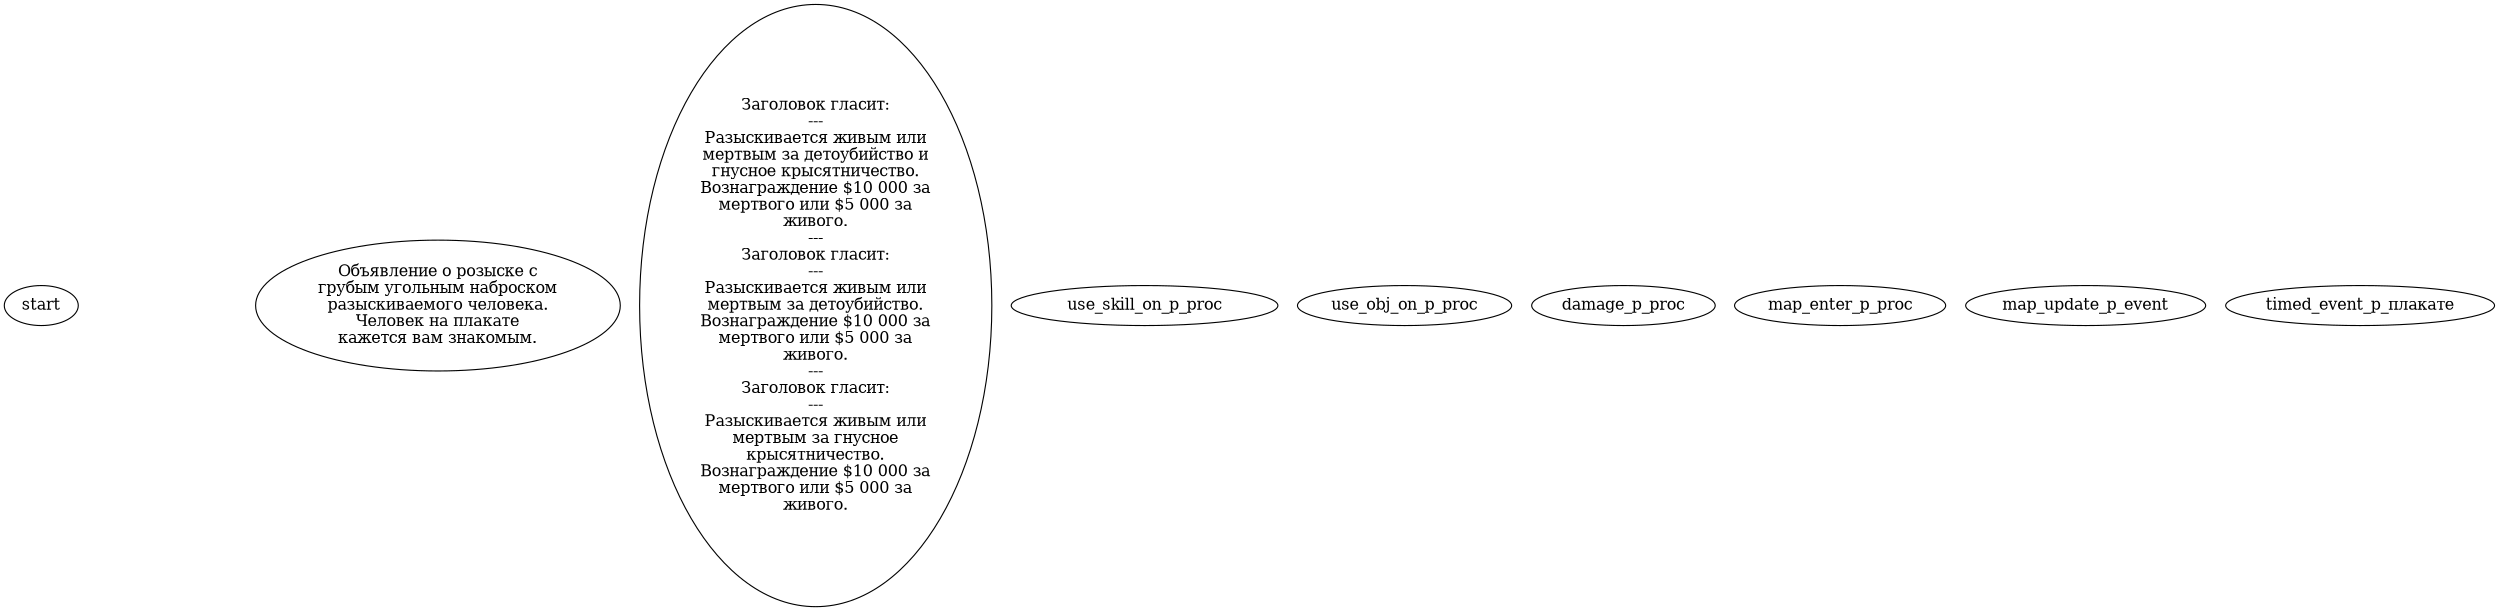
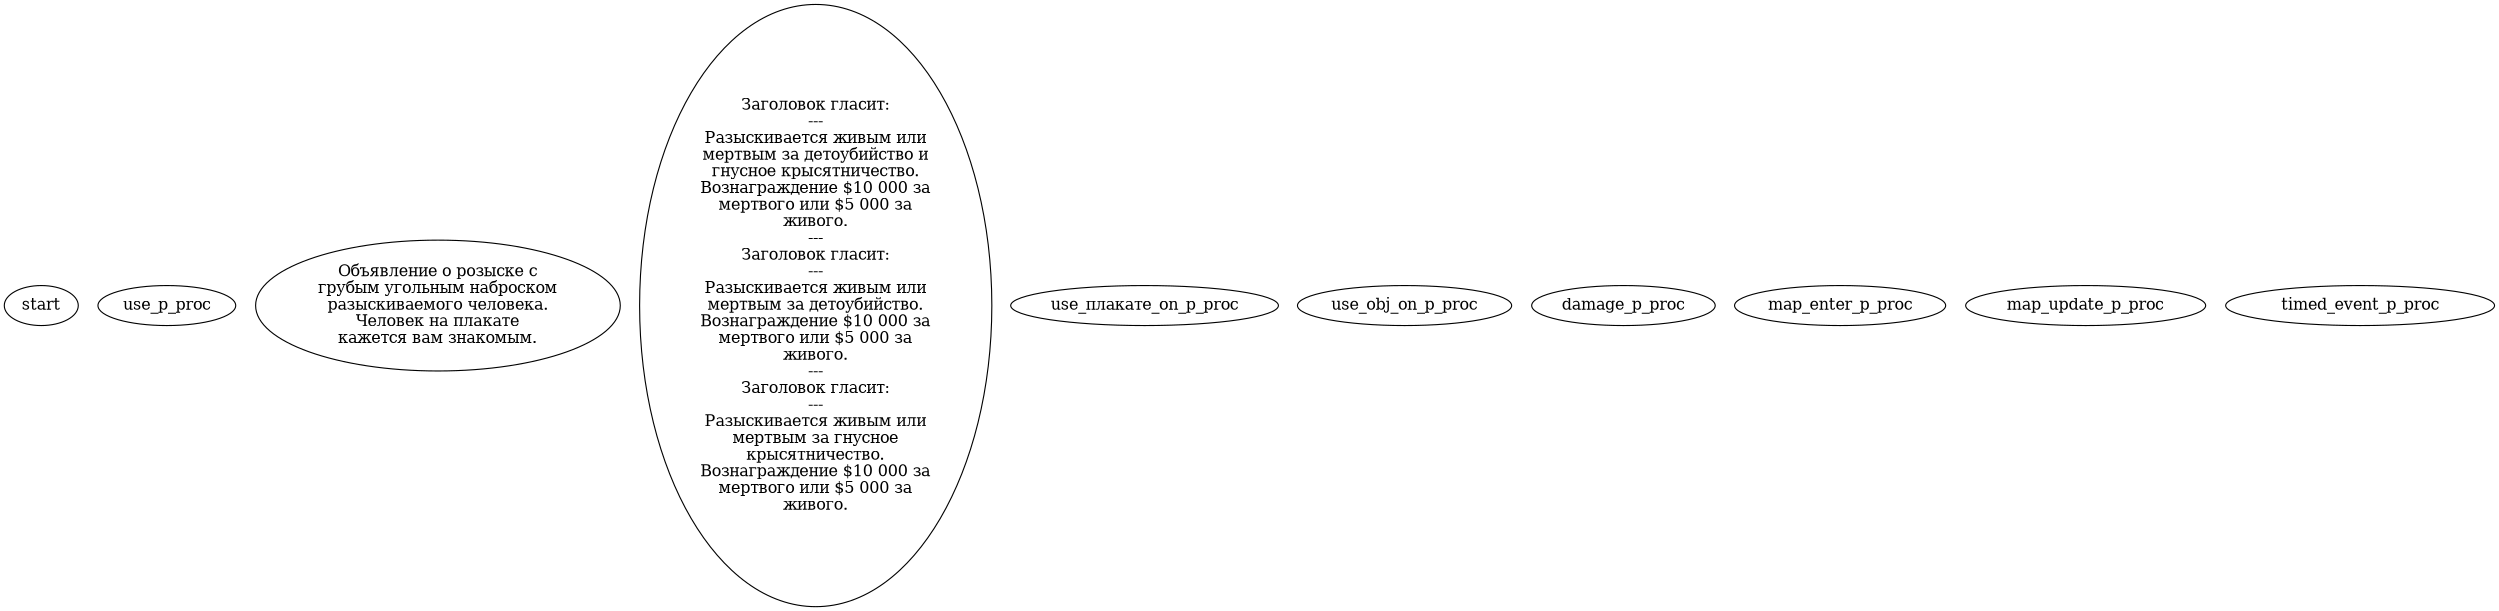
node "use_p_proc": added
node "use_skill_on_p_proc": label "use_skill_on_p_proc" -> "use_плакате_on_p_proc"
node "map_update_p_event": label "map_update_p_event" -> "map_update_p_proc"
node "timed_event_p_плакате": label "timed_event_p_плакате" -> "timed_event_p_proc"
